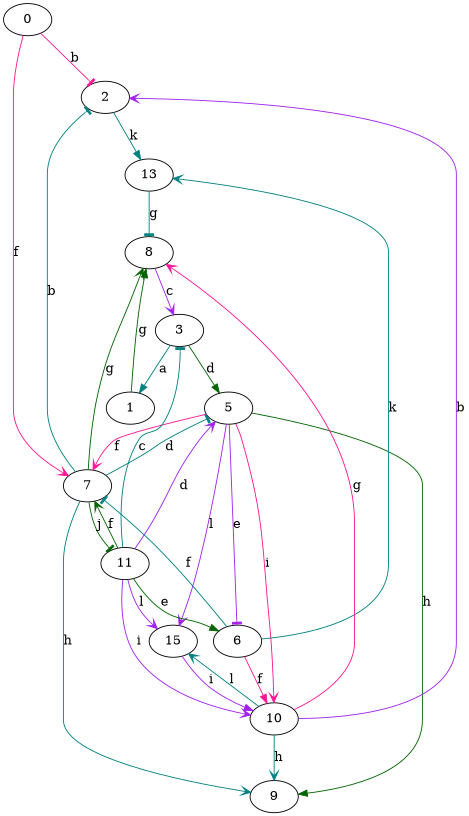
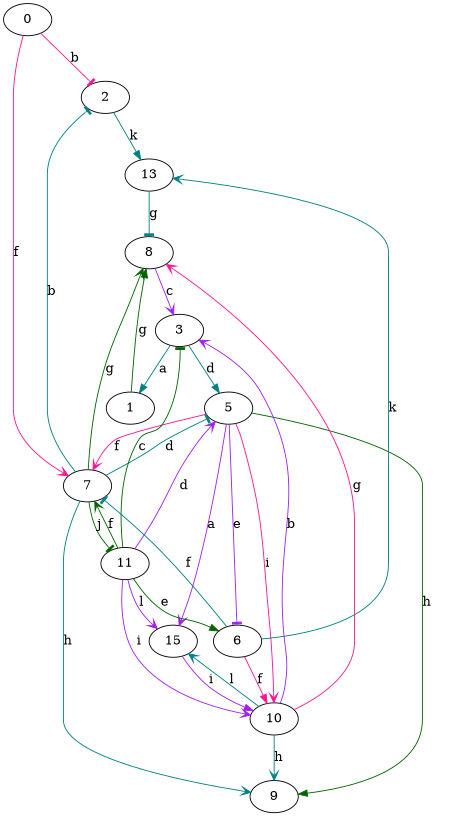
edge "10" -> "2": now "10" -> "3"
edge "3" -> "5": color darkgreen -> teal
edge "11" -> "3": color teal -> darkgreen
edge "5" -> "15": label "l" -> "a"
